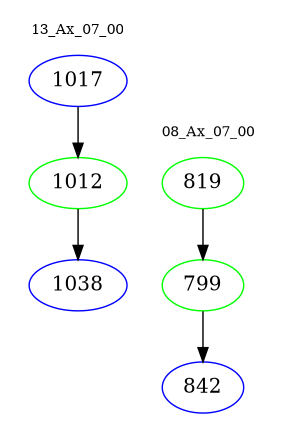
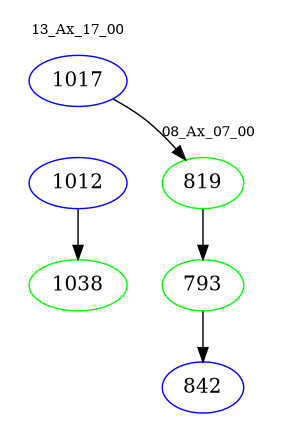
cluster "13_Ax_07_00": label "13_Ax_07_00" -> "13_Ax_17_00"
edge "1017" -> "1012": now "1017" -> "819"
node "1012": color green -> blue
node "1038": color blue -> green
node "799": label "799" -> "793"
